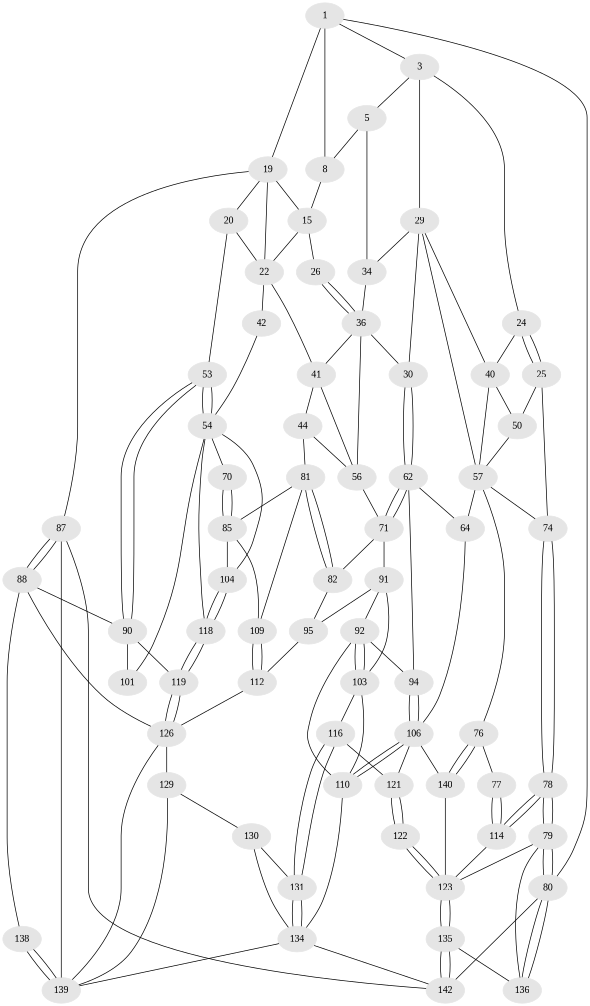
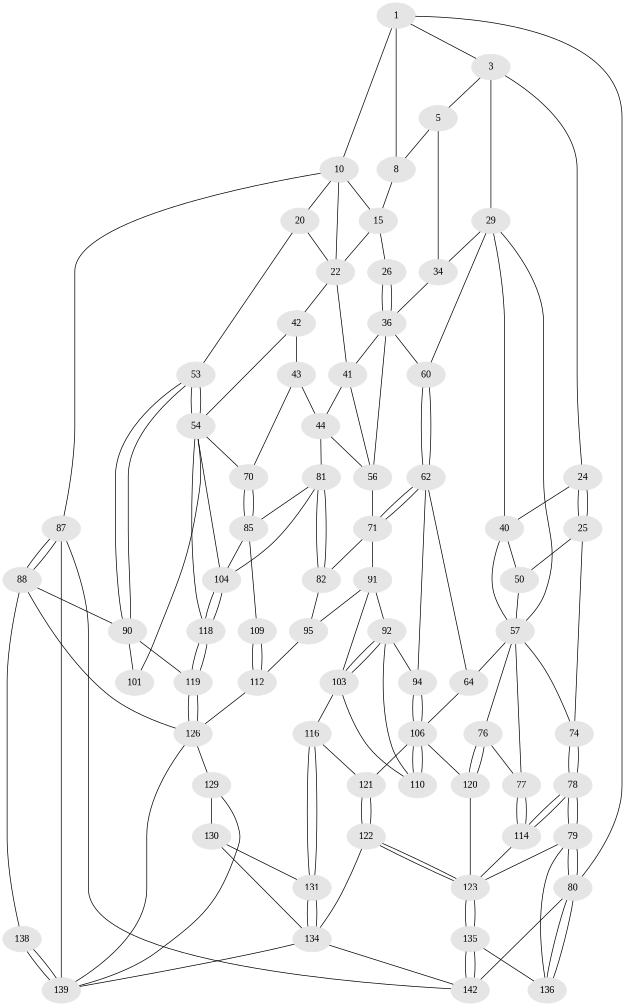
node "19": label "19" -> "10"
node "43": added
node "30": label "30" -> "60"
edge "81" -- "109": now "81" -- "104"
edge "57" -- "77": added
node "140": label "140" -> "120"
edge "110" -- "134": now "122" -- "134"
